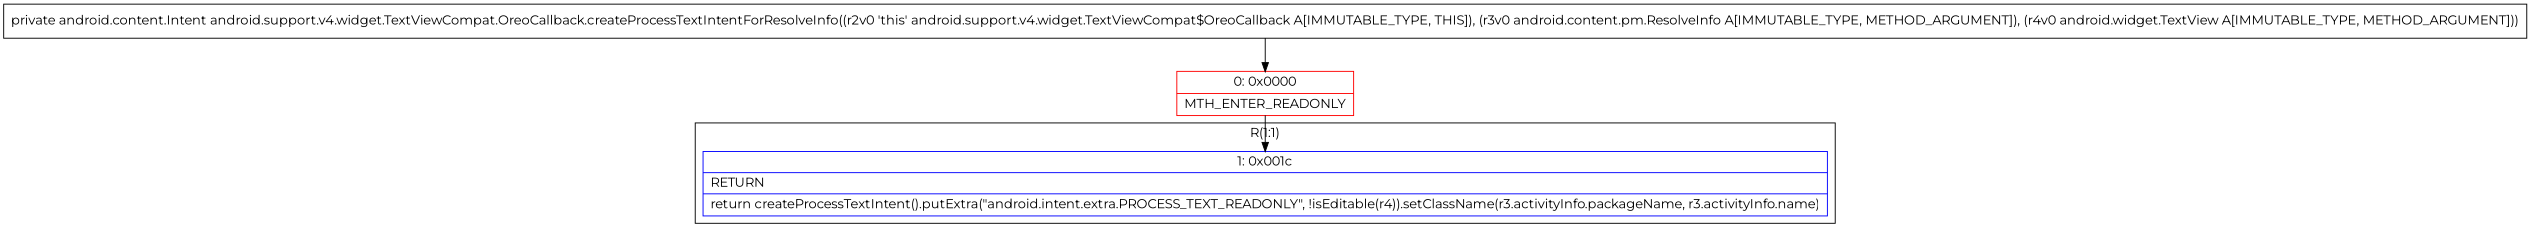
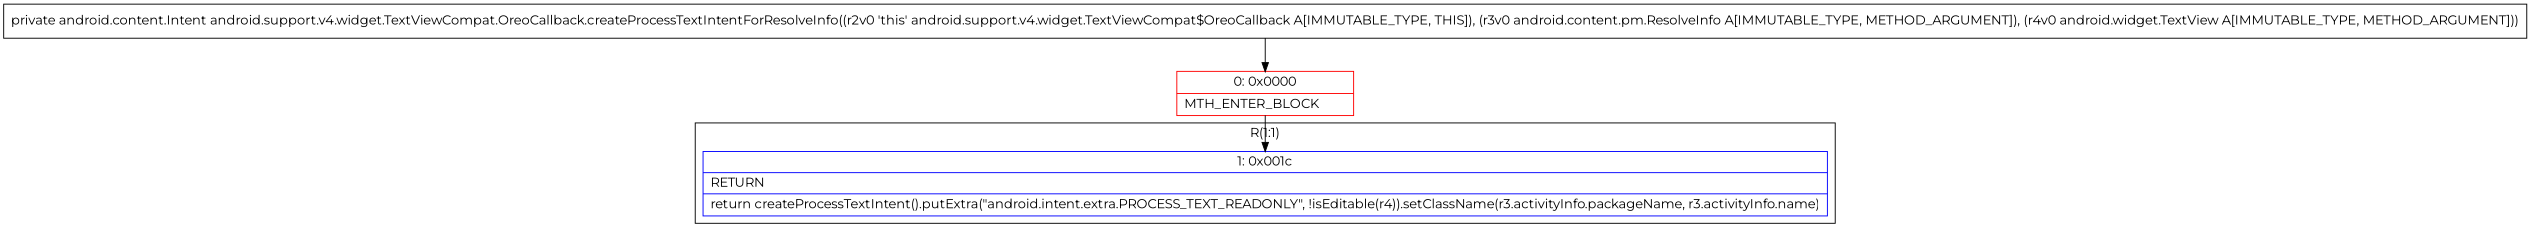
node "0: 0x0000": text "MTH_ENTER_READONLY" -> "MTH_ENTER_BLOCK"
